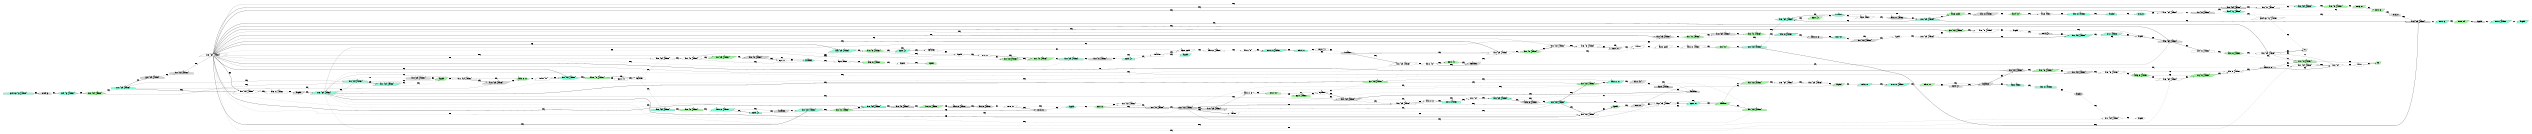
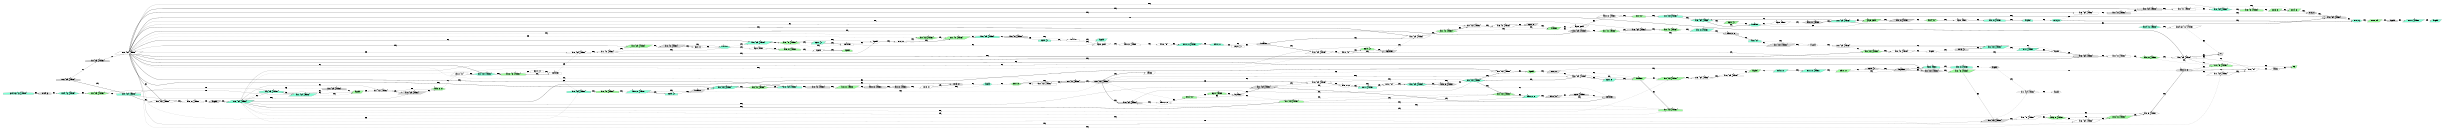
edge "mov x6 , x0" -> "mov x1 , x6": added, label "DFG"
node "mov x1 , x6": shape parallelogram -> hexagon
node "b.ls address": fillcolor white -> palegreen
edge "str x1 , [ x29 , # address ]" -> "str x2 , [ x29 , # address ]": reversed
